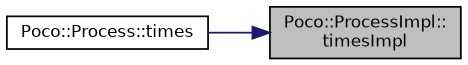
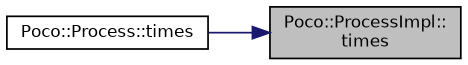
node "Poco::ProcessImpl:: timesImpl": label "Poco::ProcessImpl:: timesImpl" -> "Poco::ProcessImpl:: times"
